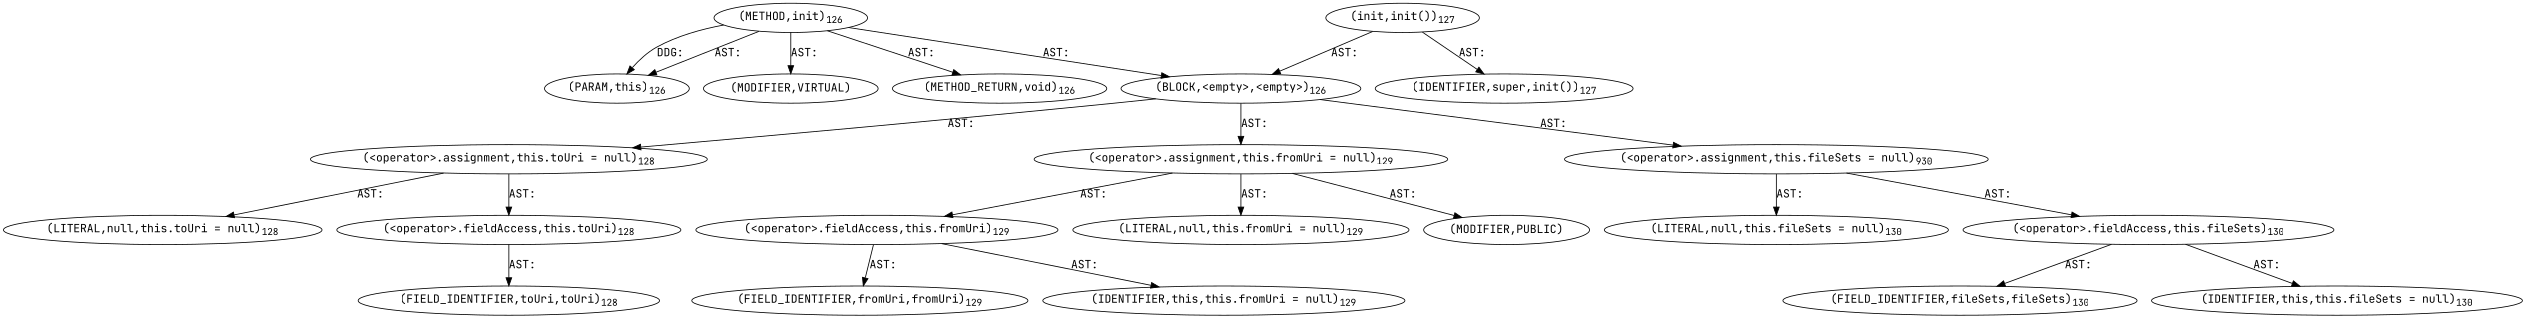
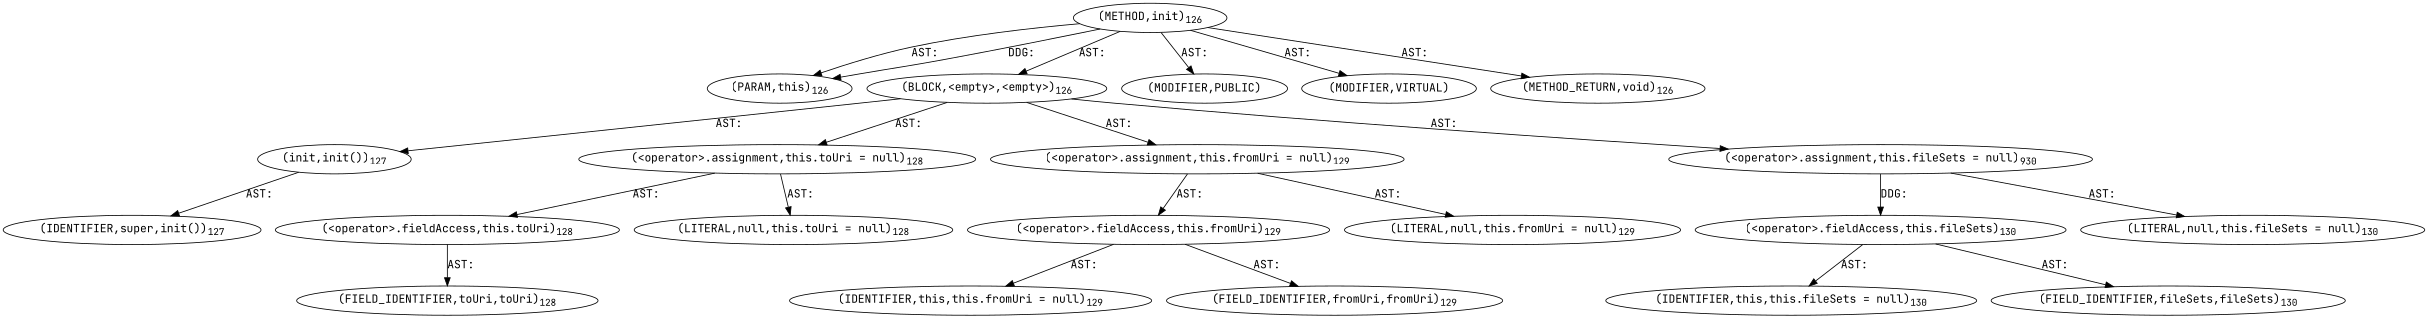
edge "(init,init())" -> "(BLOCK,<empty>,<empty>)": reversed
edge "(<operator>.assignment,this.fromUri = null)" -> "(MODIFIER,PUBLIC)": now "(METHOD,init)" -> "(MODIFIER,PUBLIC)"
edge "(<operator>.assignment,this.fileSets = null)" -> "(<operator>.fieldAccess,this.fileSets)": label "AST: " -> "DDG: "
